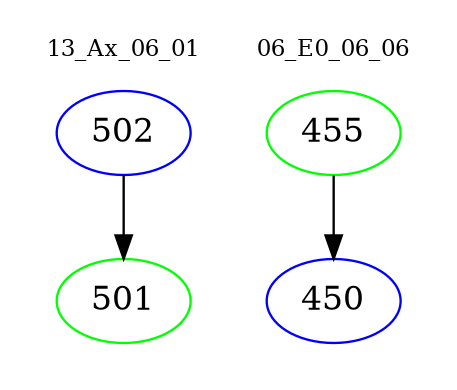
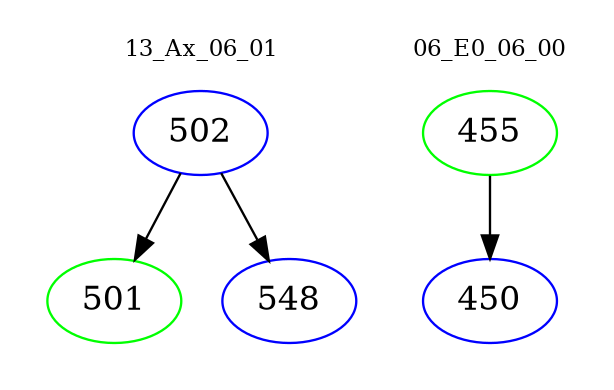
cluster "06_E0_06_06": label "06_E0_06_06" -> "06_E0_06_00"
node "548": added
